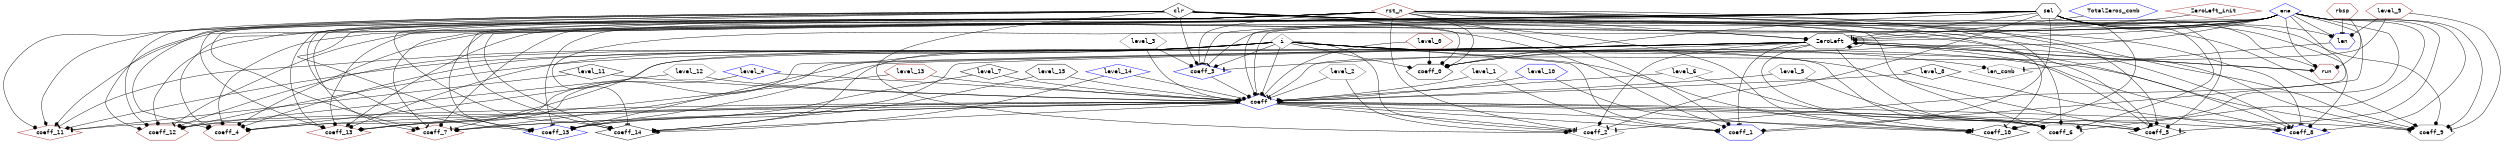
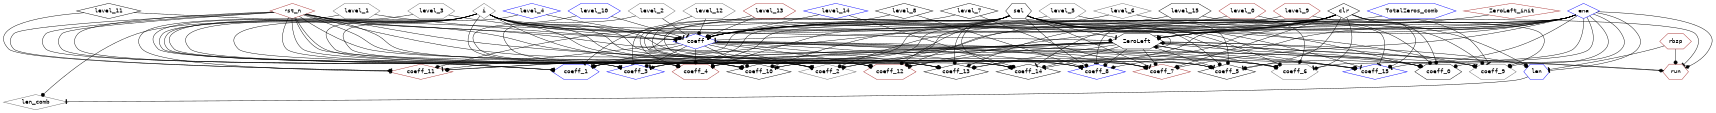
edge "rst_n" -> "coeff_9": removed
edge "level_9" -> "len": now "ZeroLeft" -> "len"
edge "coeff_3" -> "coeff": reversed
edge "level_8" -> "coeff": arrowhead diamond -> dot
node "coeff_13": color brown -> black
